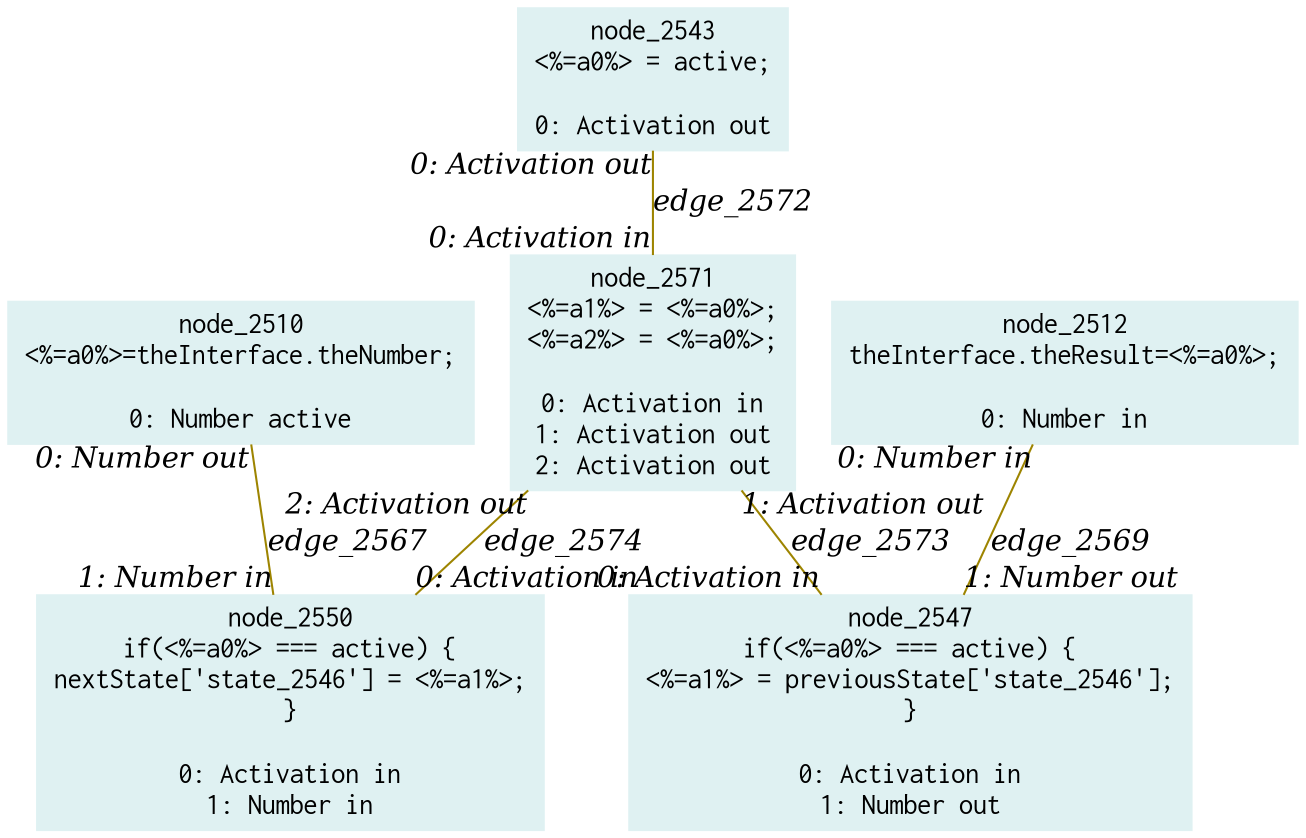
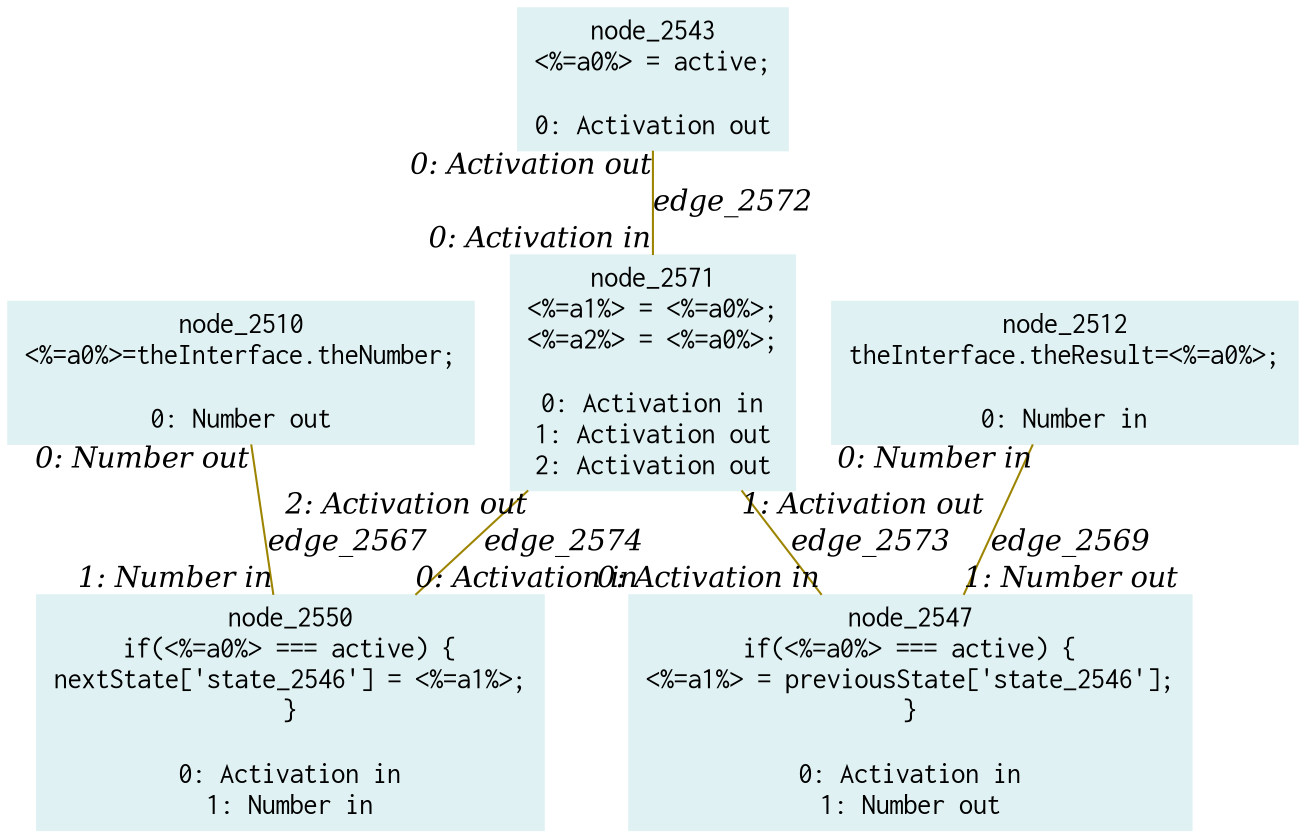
node "node_2510 <%=a0%>=theInterface.theNumber; 0: Number active": label "node_2510 <%=a0%>=theInterface.theNumber; 0: Number active" -> "node_2510 <%=a0%>=theInterface.theNumber; 0: Number out"
